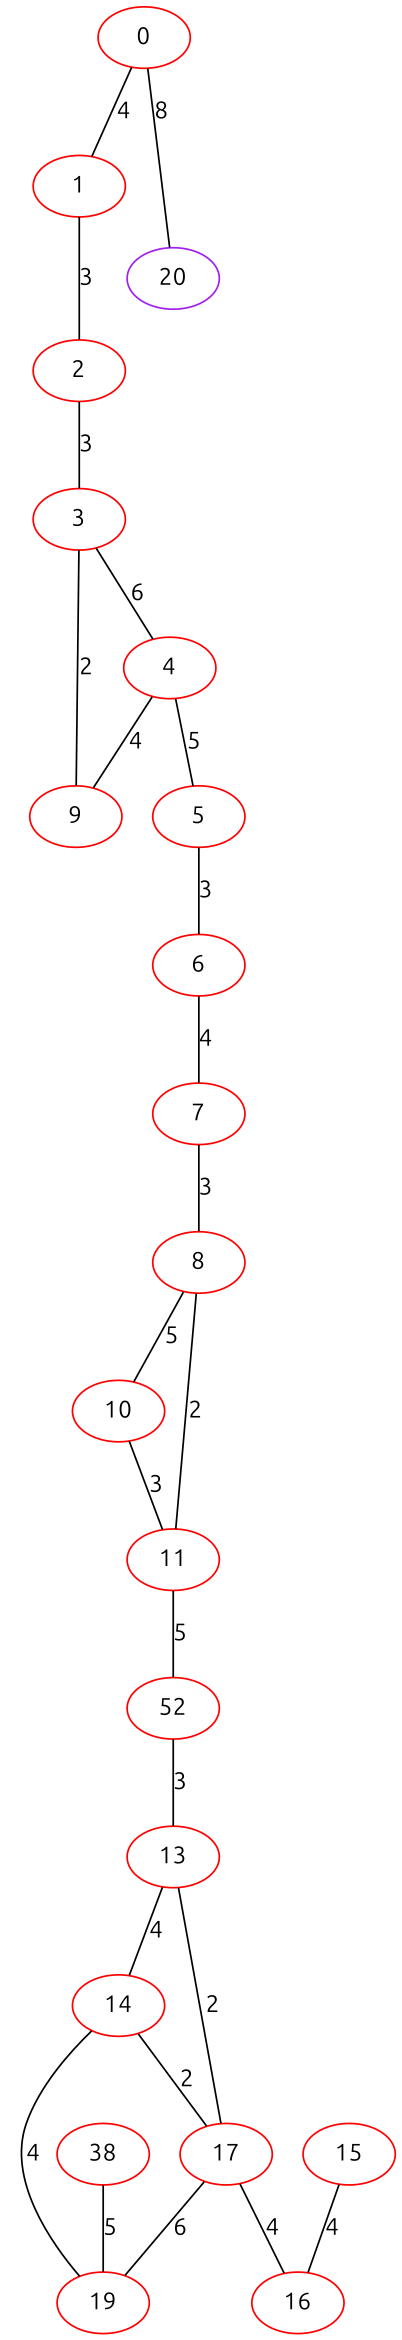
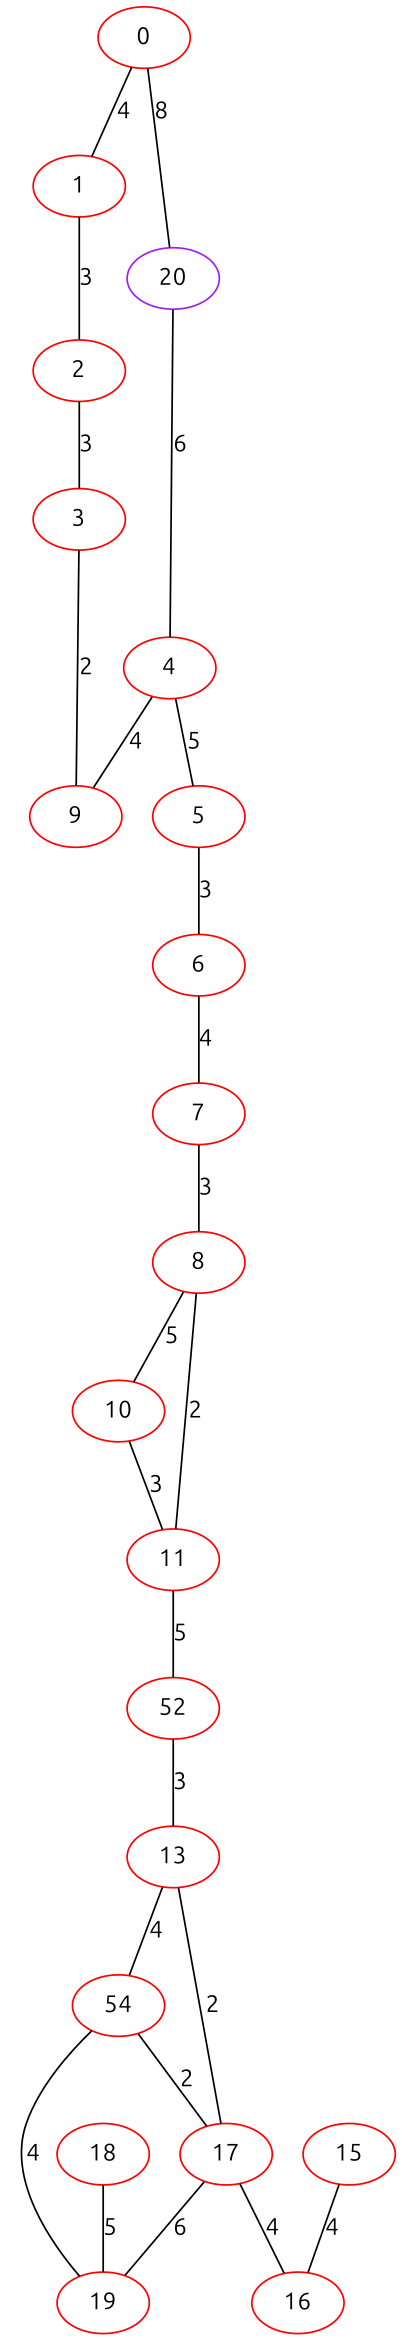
edge "3" -- "4": now "20" -- "4"
node "14": label "14" -> "54"
node "38": label "38" -> "18"
